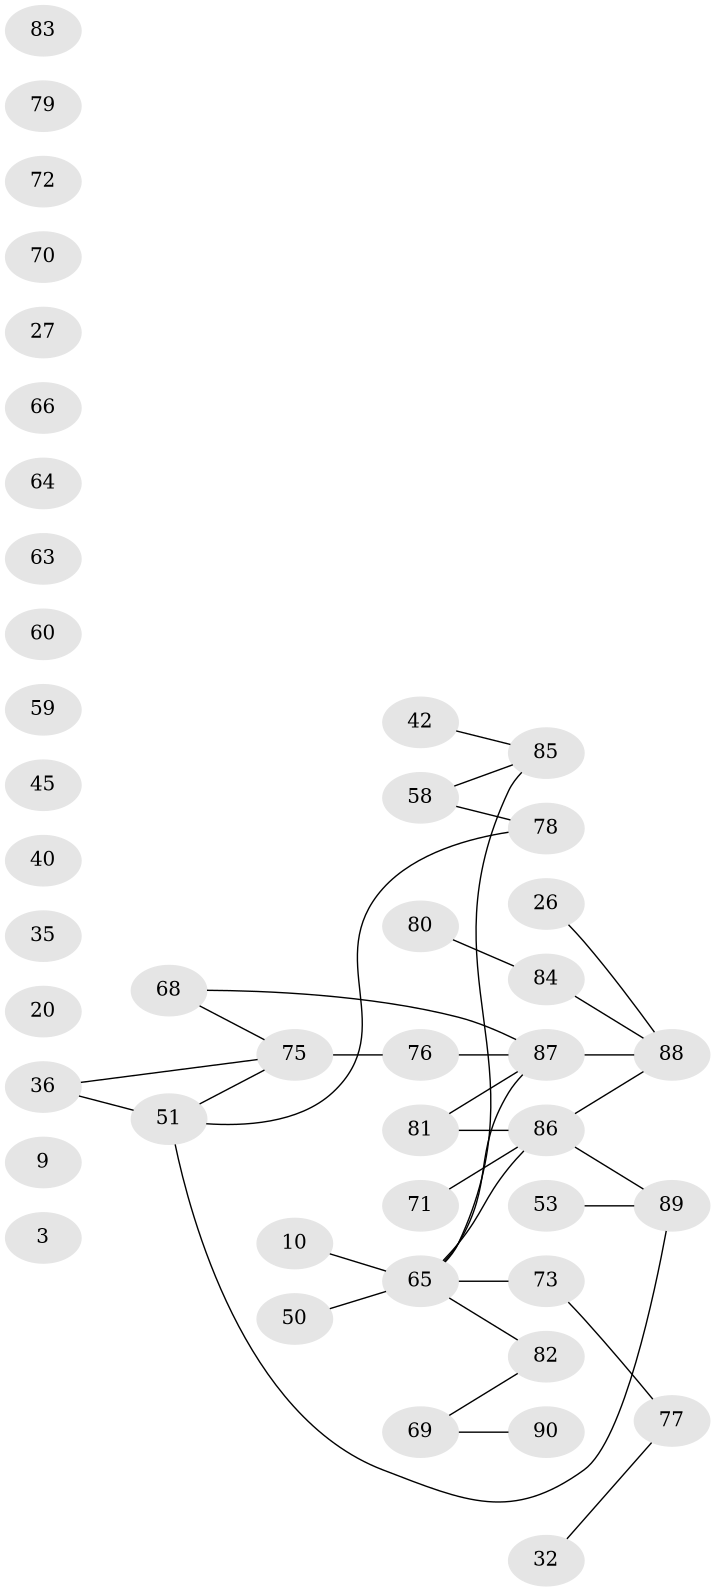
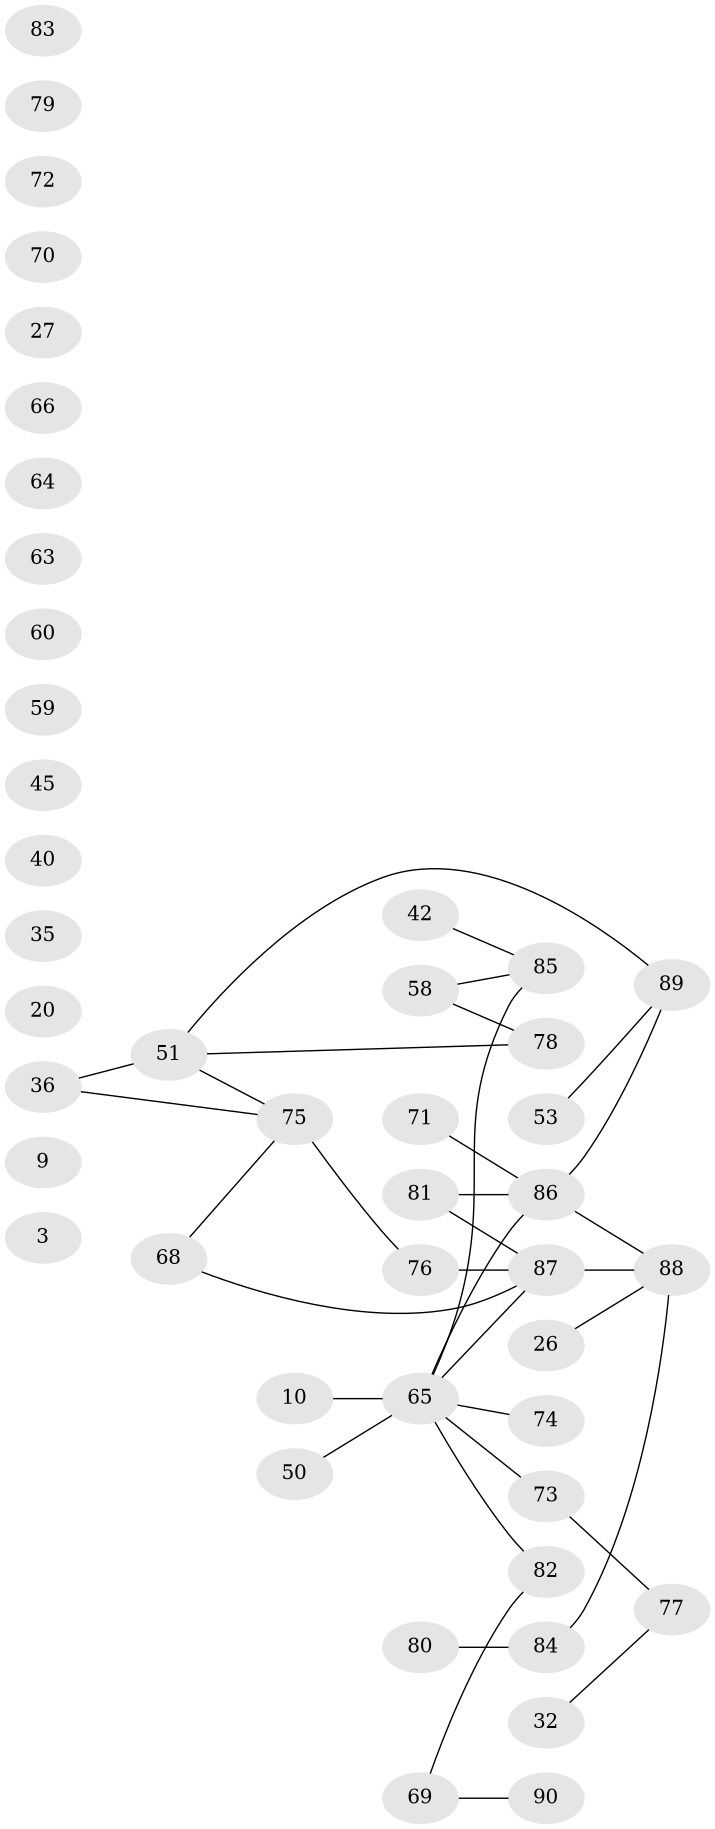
node "74": added
